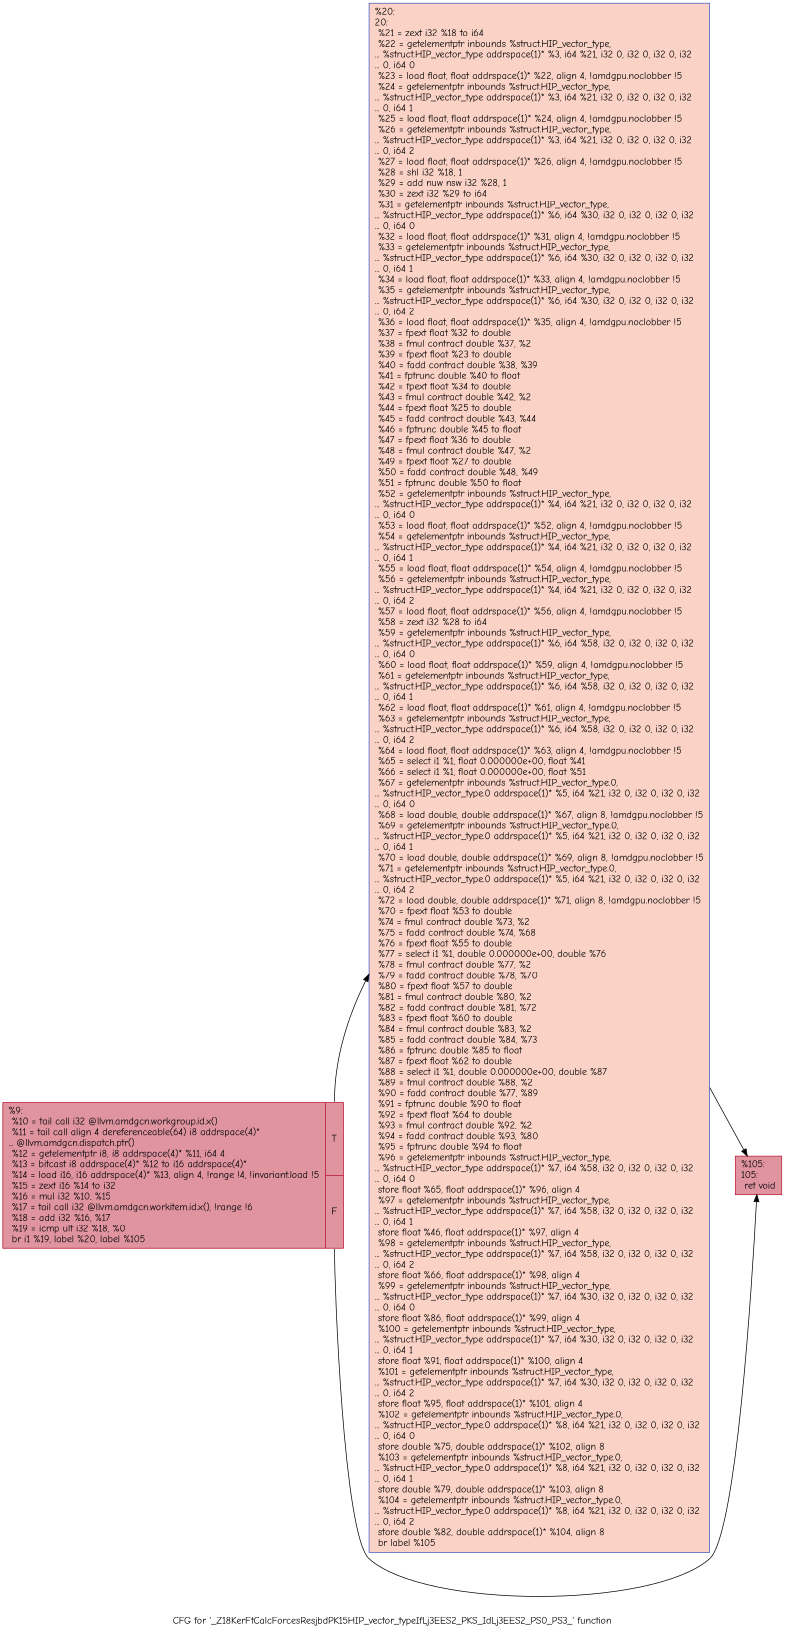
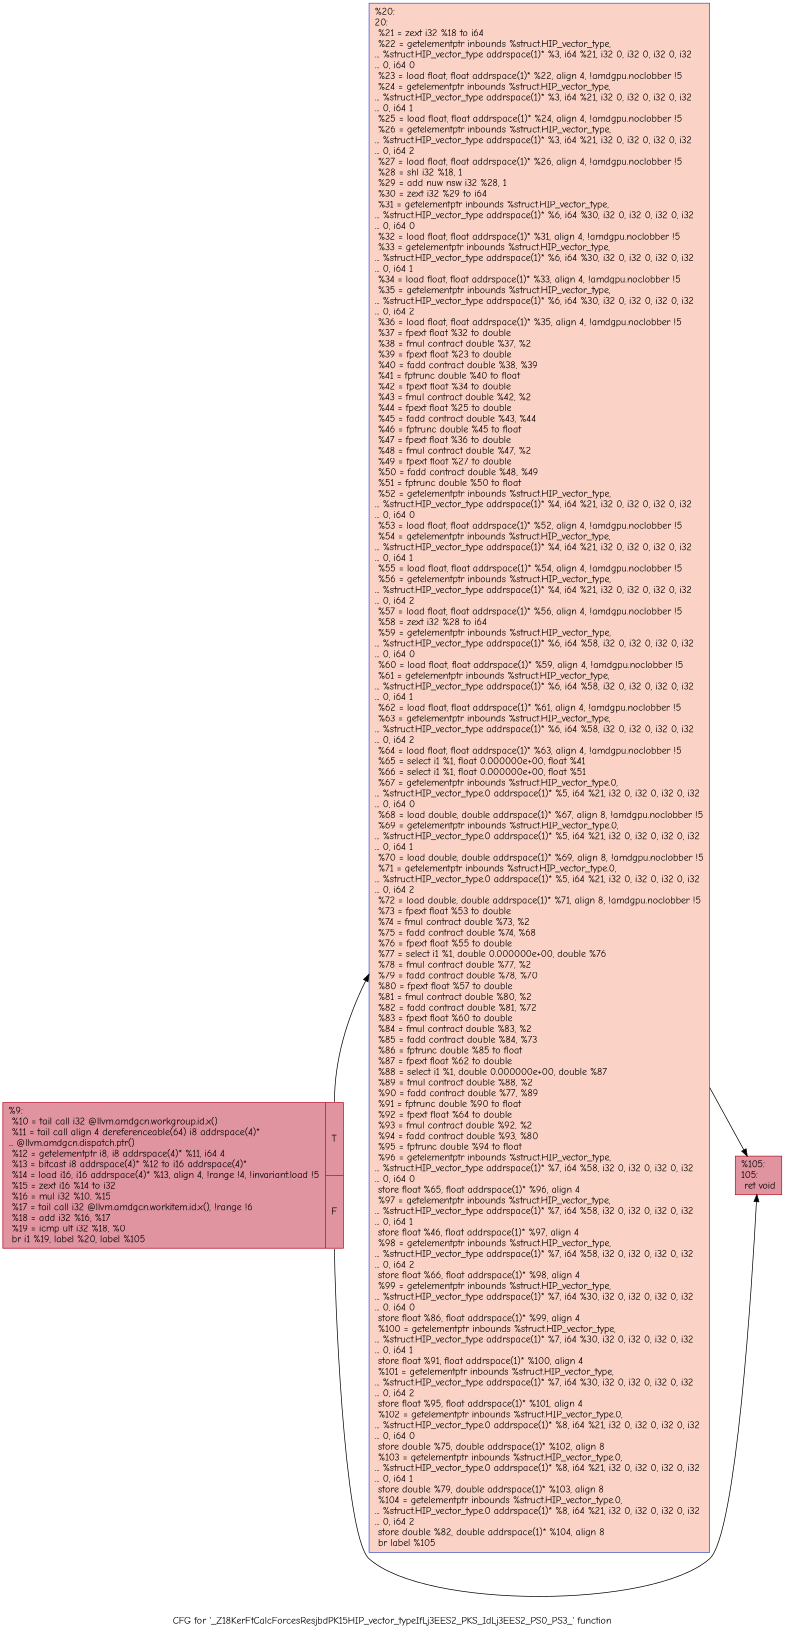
node "%20:": text "%70 = fpext float %53 to double" -> "%73 = fpext float %53 to double"
